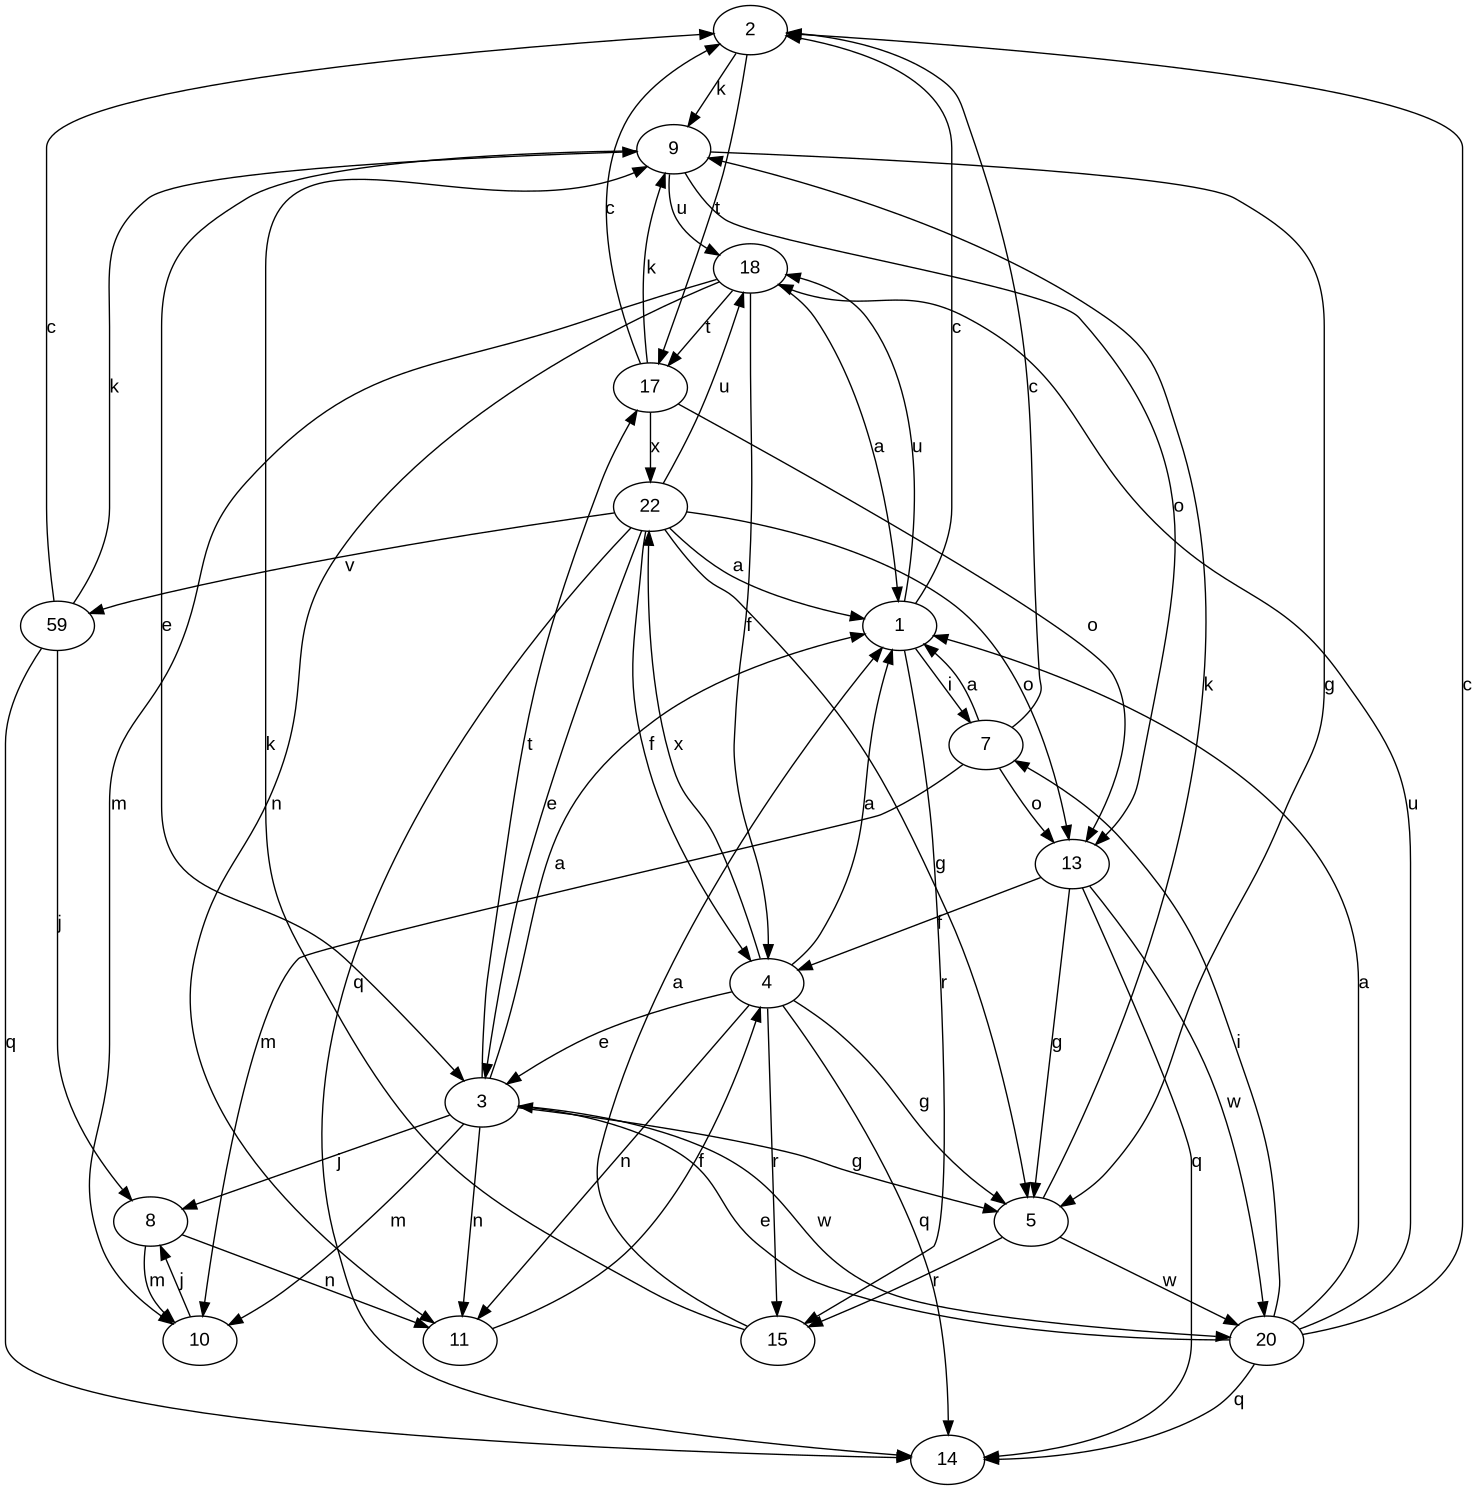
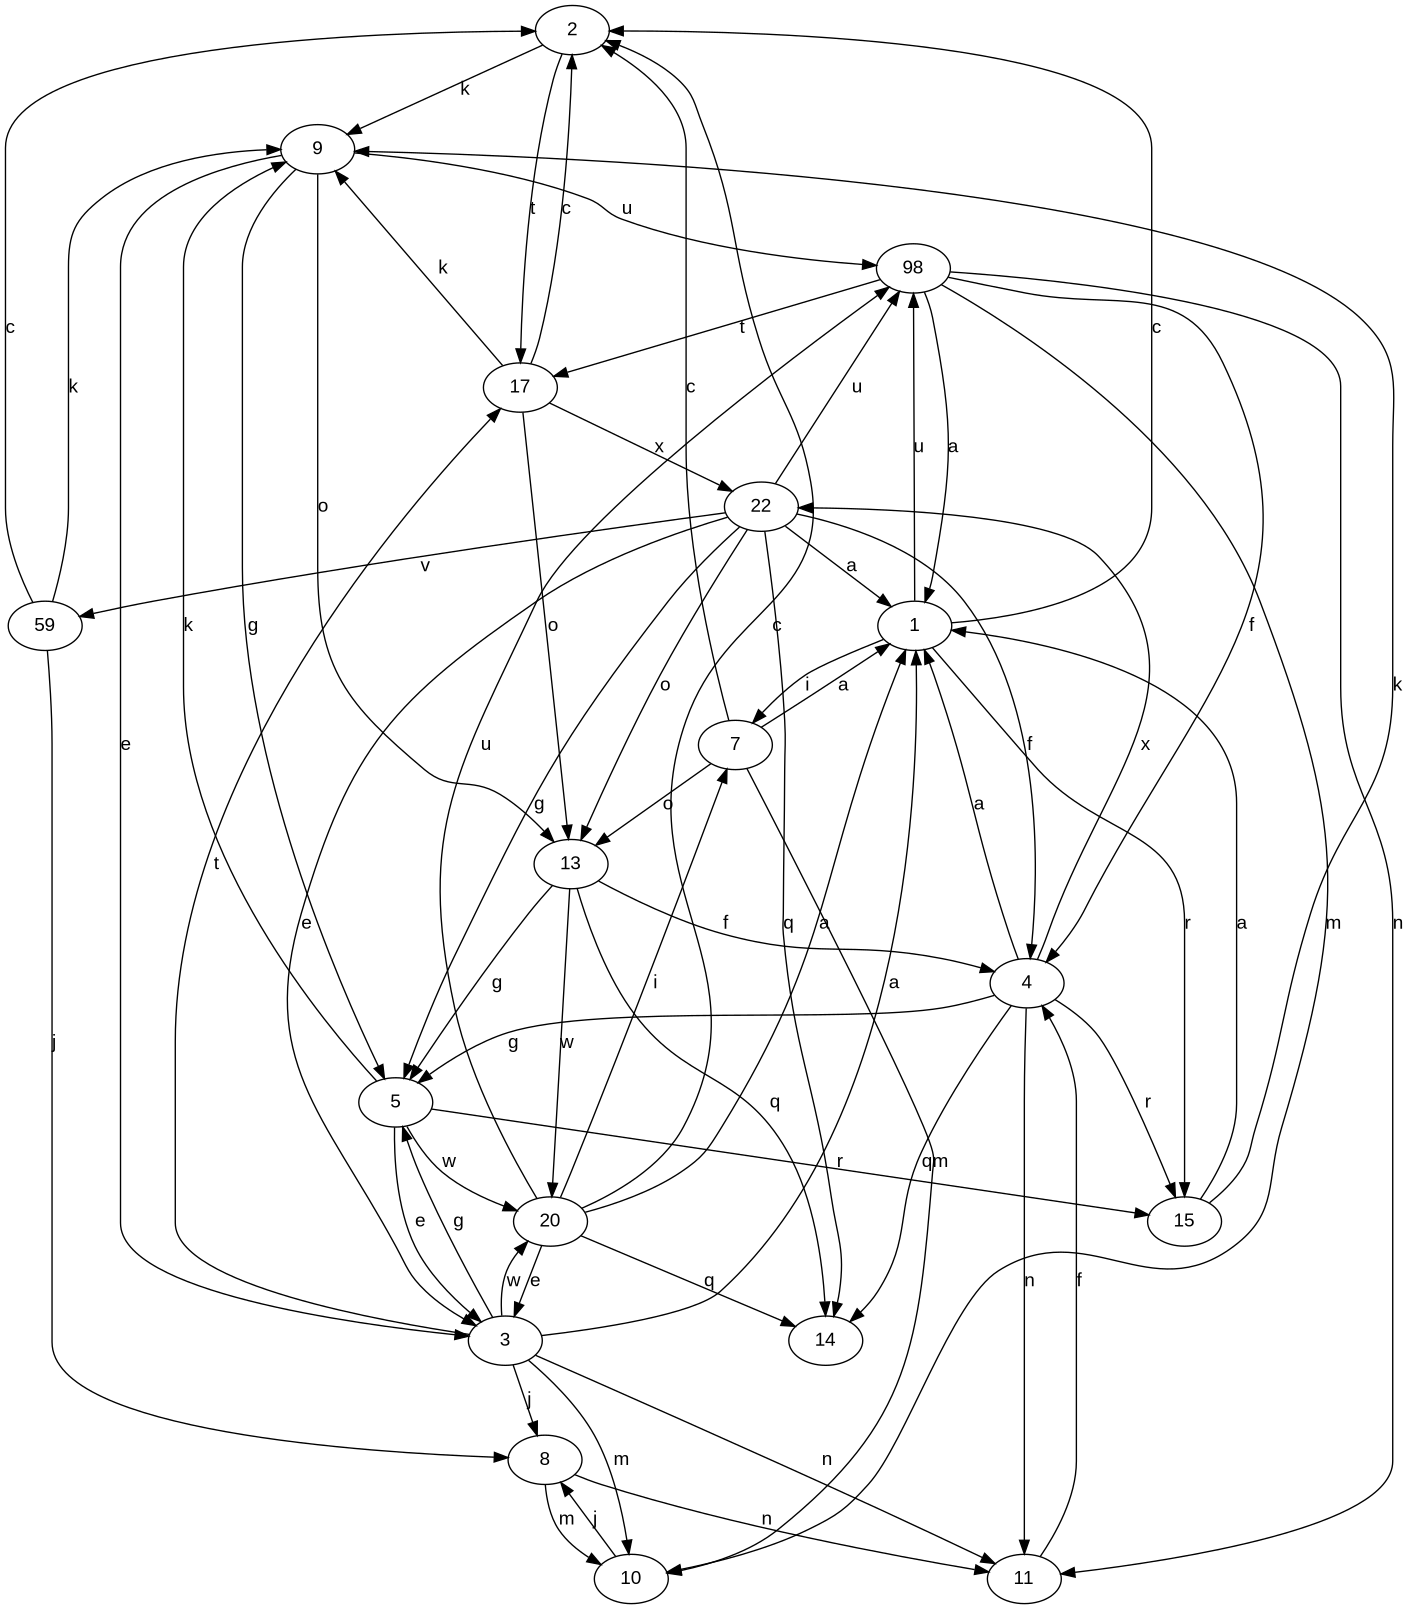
node "18": label "18" -> "98"
edge "4" -> "3": now "5" -> "3"
edge "59" -> "14": removed, label "q"
